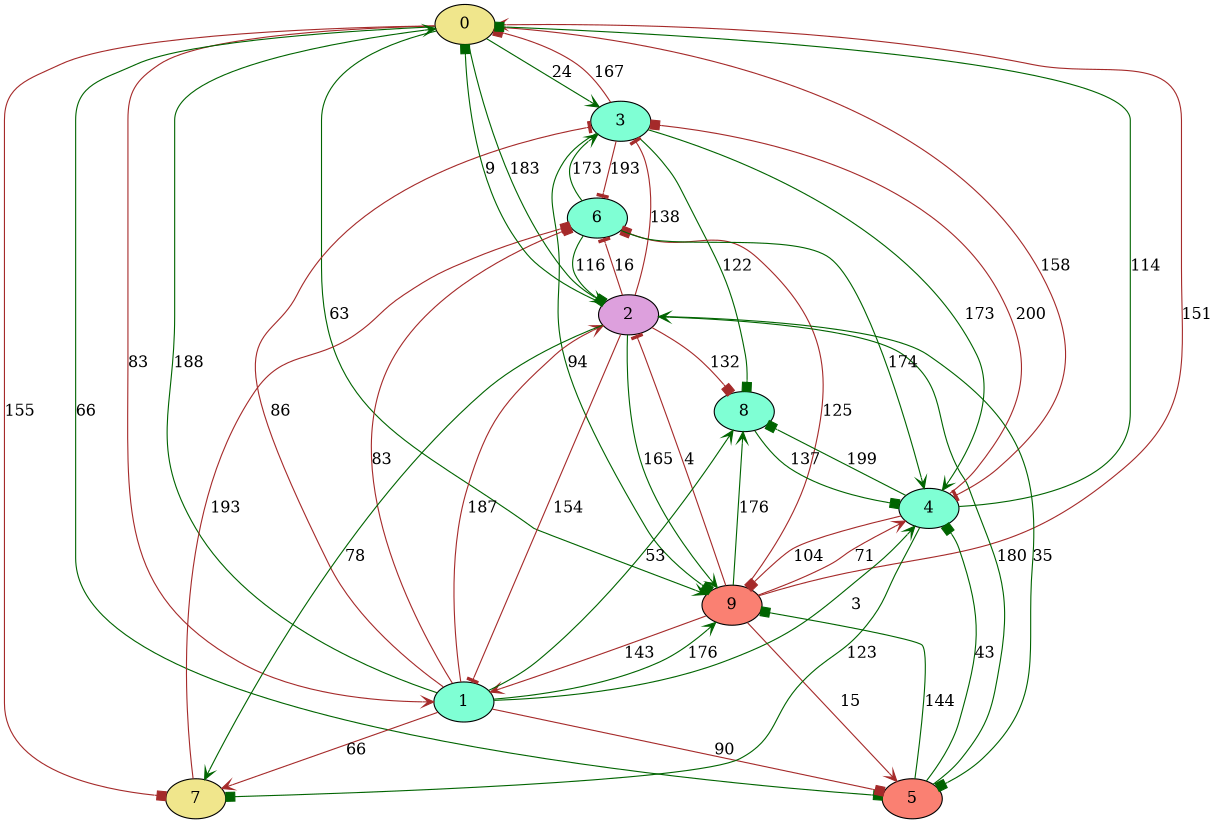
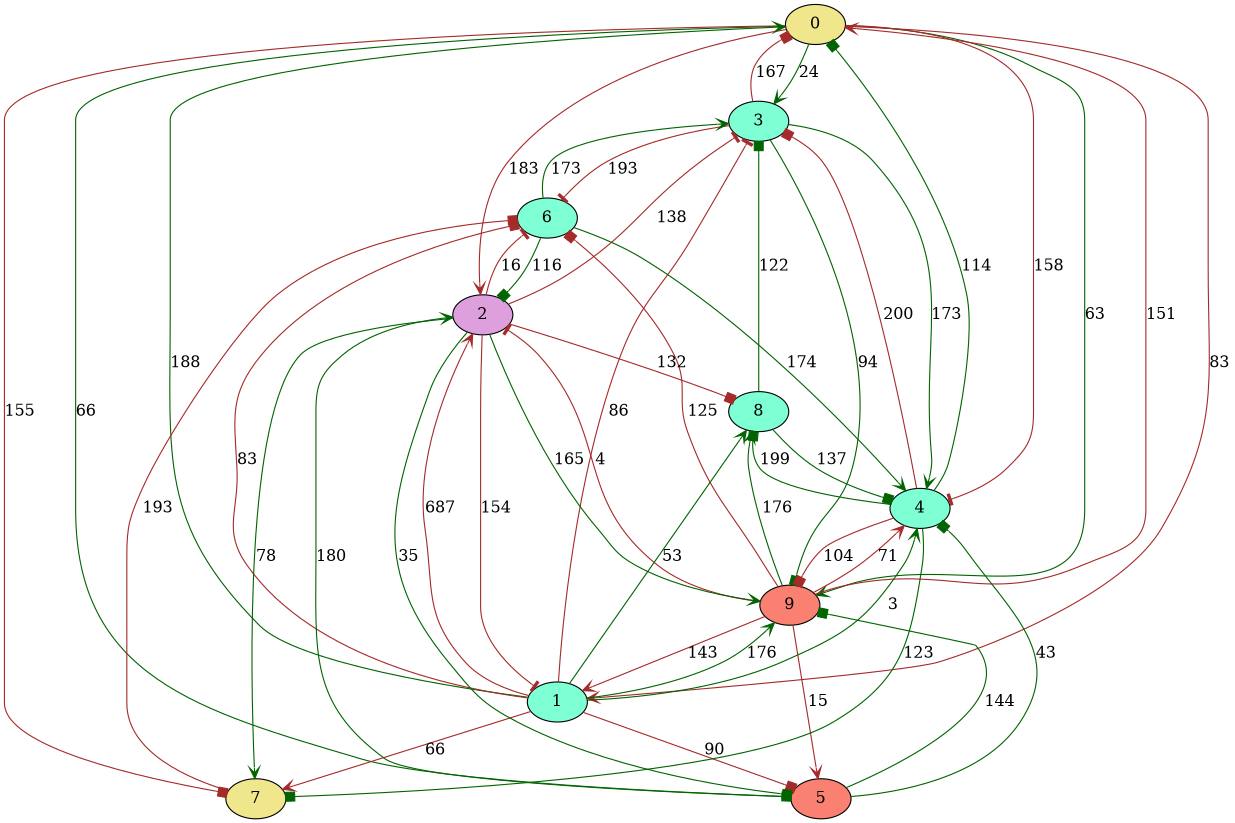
edge "0" -> "2": color darkgreen -> brown
edge "2" -> "0": removed, label "9"
edge "3" -> "8": reversed
edge "1" -> "2": label "187" -> "687"
